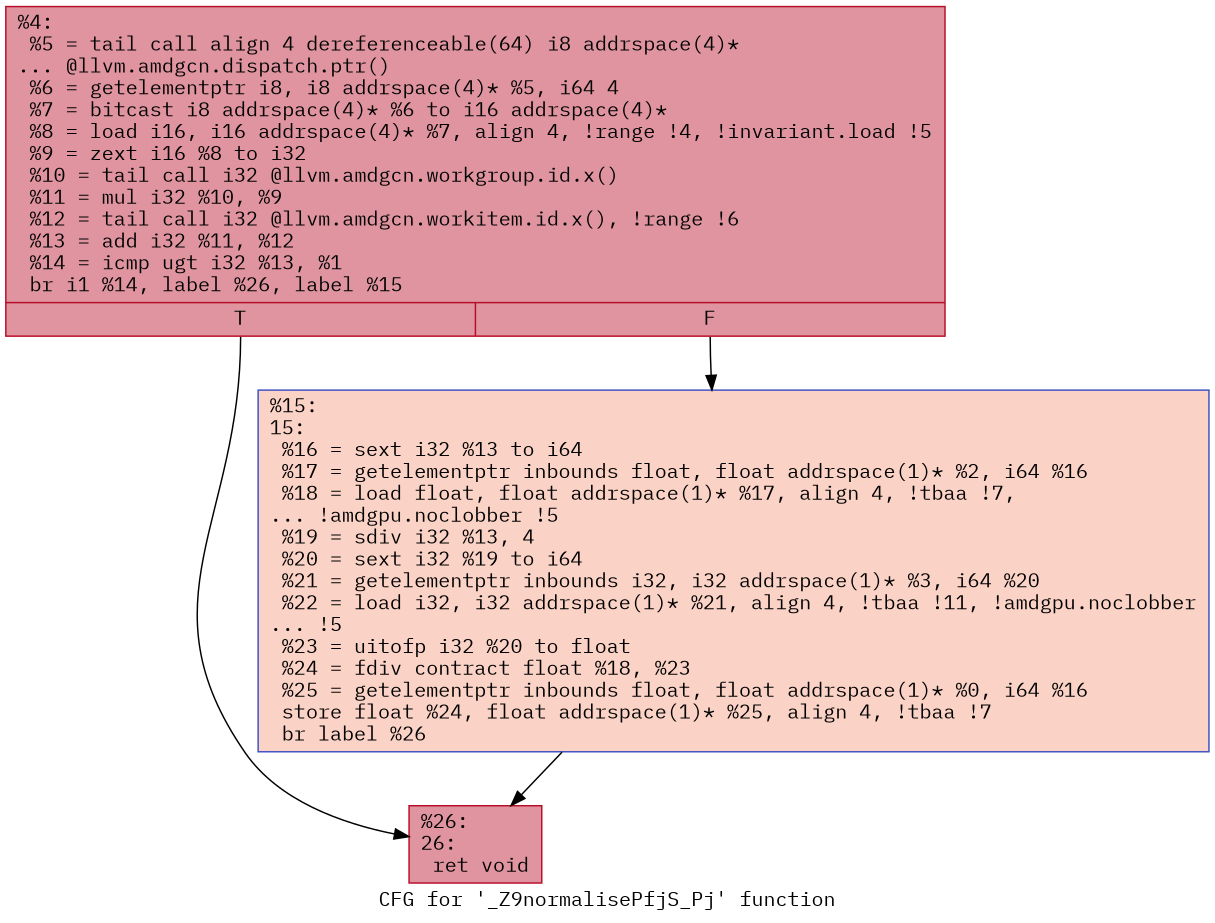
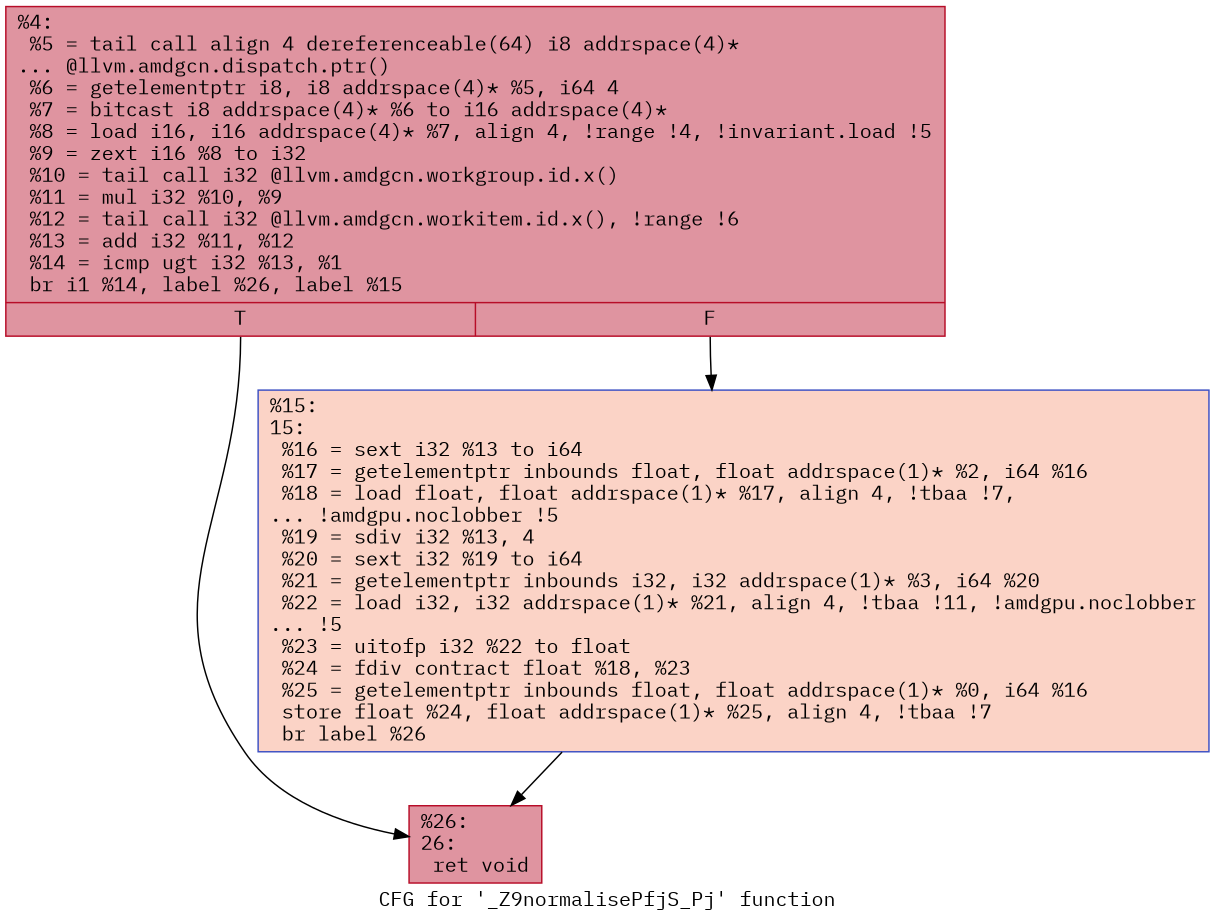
node "%15:": text "%23 = uitofp i32 %20 to float" -> "%23 = uitofp i32 %22 to float"
